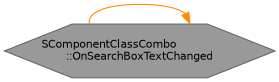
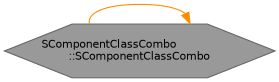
node "SComponentClassCombo ::OnSearchBoxTextChanged": label "SComponentClassCombo ::OnSearchBoxTextChanged" -> "SComponentClassCombo ::SComponentClassCombo"
